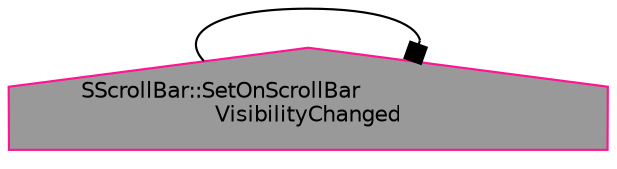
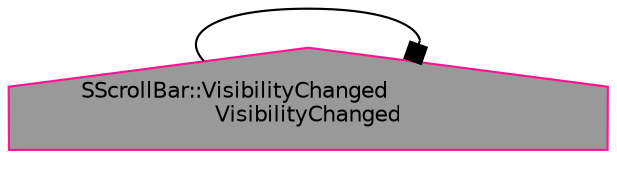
node "SScrollBar::SetOnScrollBar VisibilityChanged": label "SScrollBar::SetOnScrollBar VisibilityChanged" -> "SScrollBar::VisibilityChanged VisibilityChanged"
